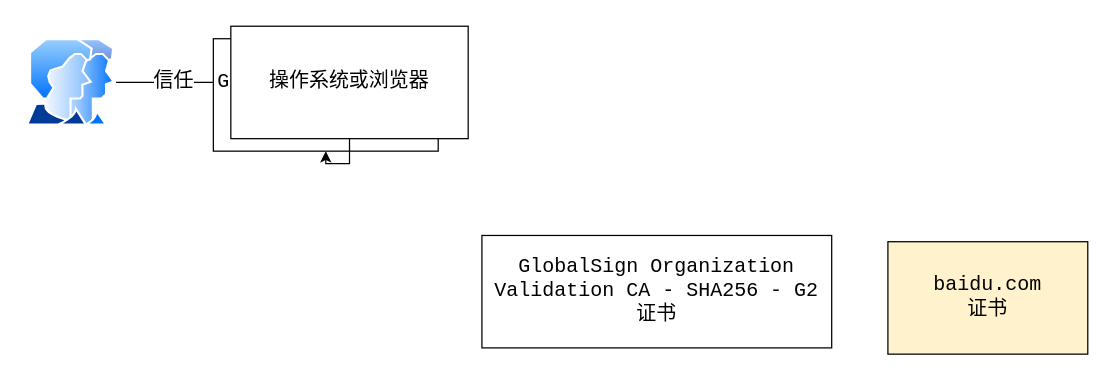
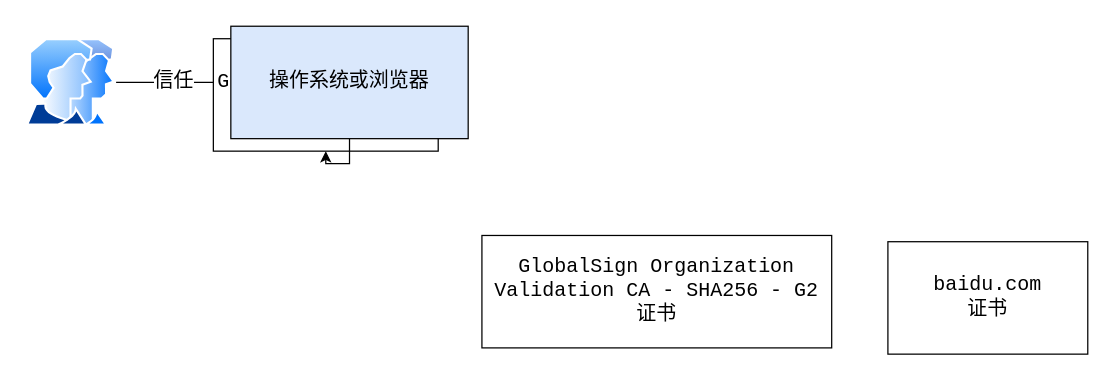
node "操作系统或浏览器": fillcolor #ffffff -> #dae8fc
node "baidu.com证书": fillcolor #fff2cc -> #ffffff
